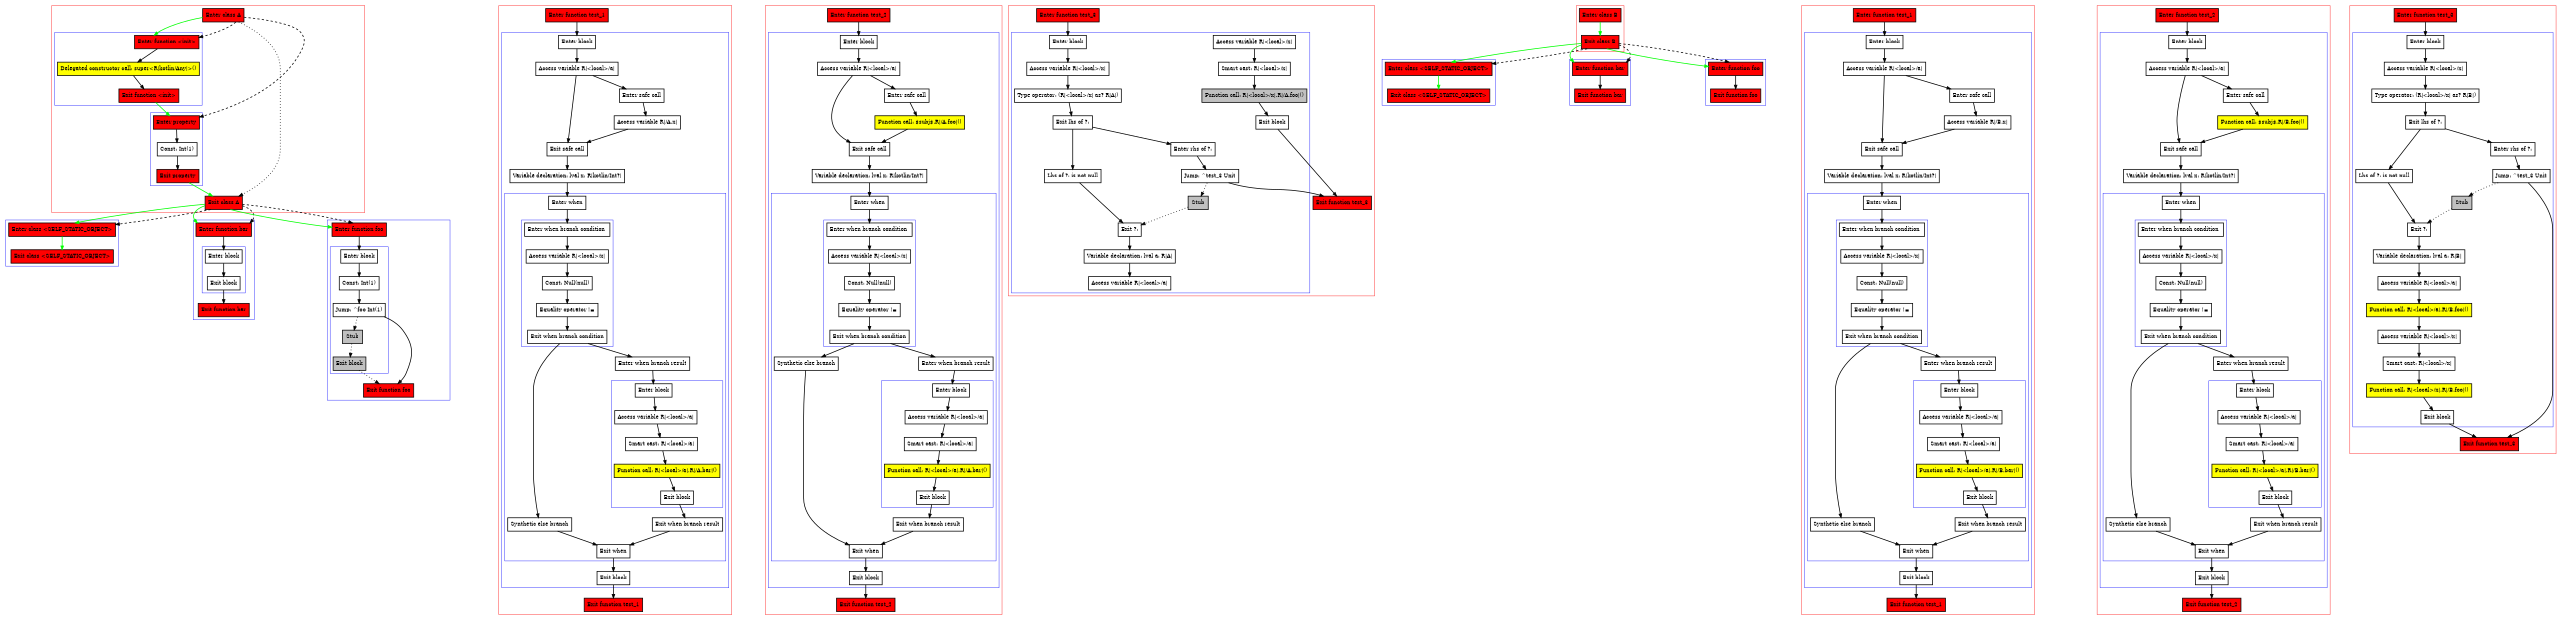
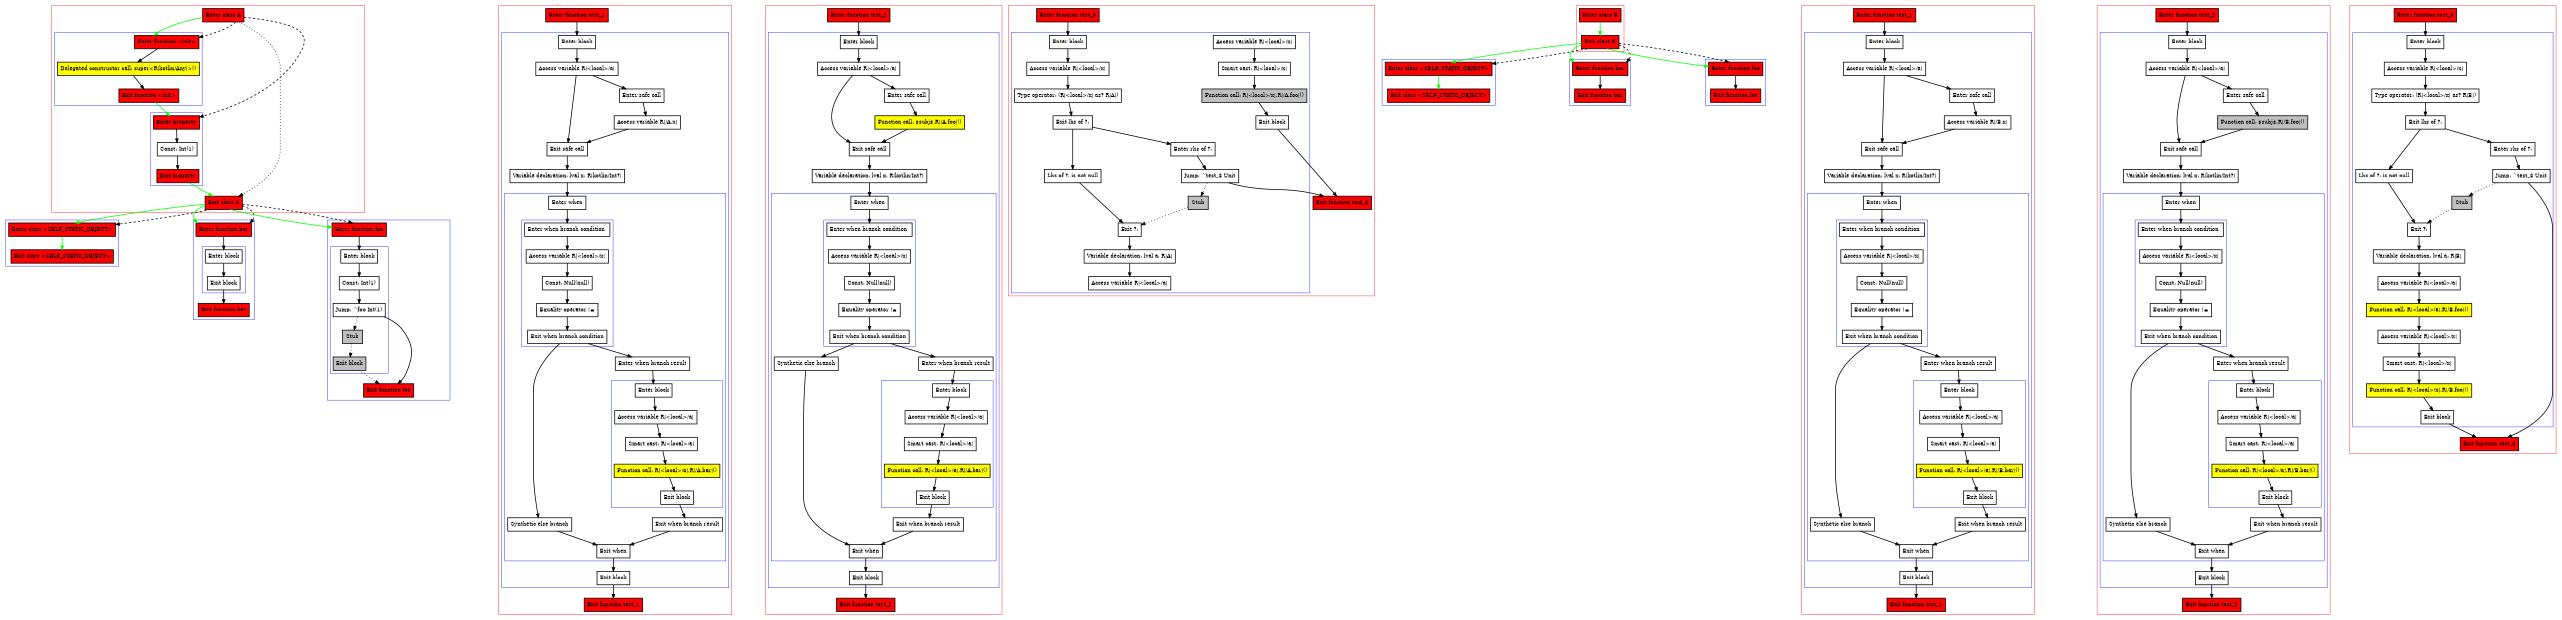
node "Function call: $subj$.R|/B.foo|()": fillcolor yellow -> gray
